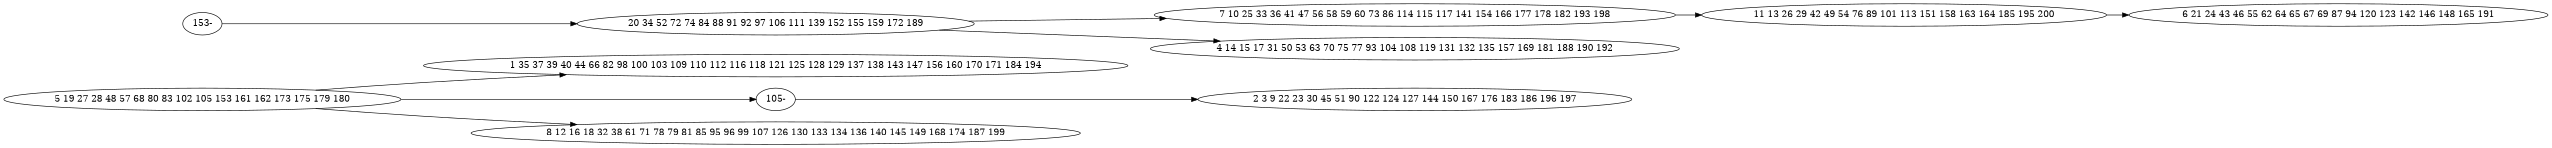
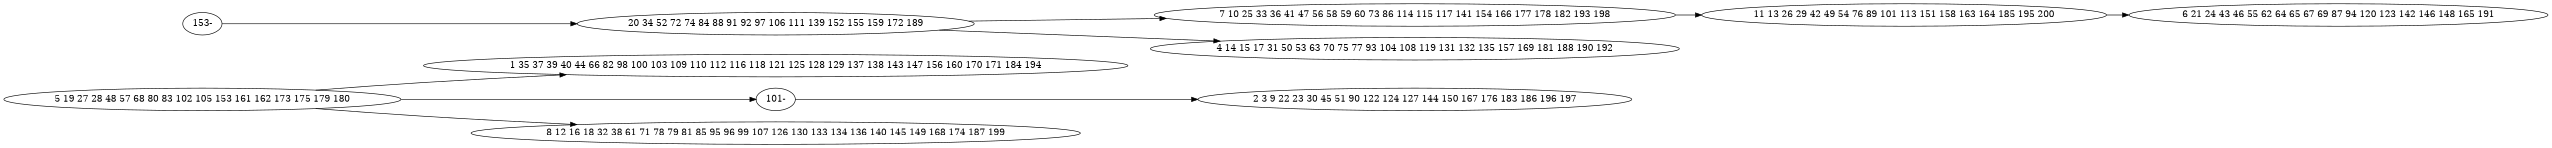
node "105-": label "105-" -> "101-"
